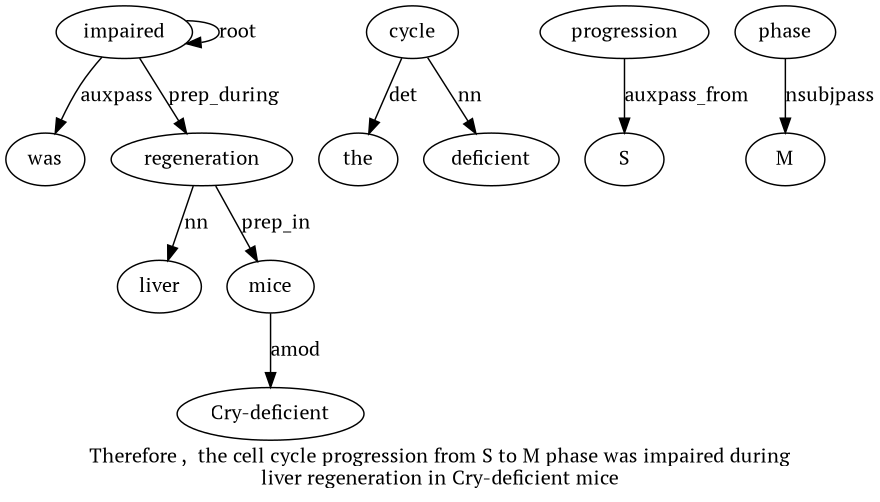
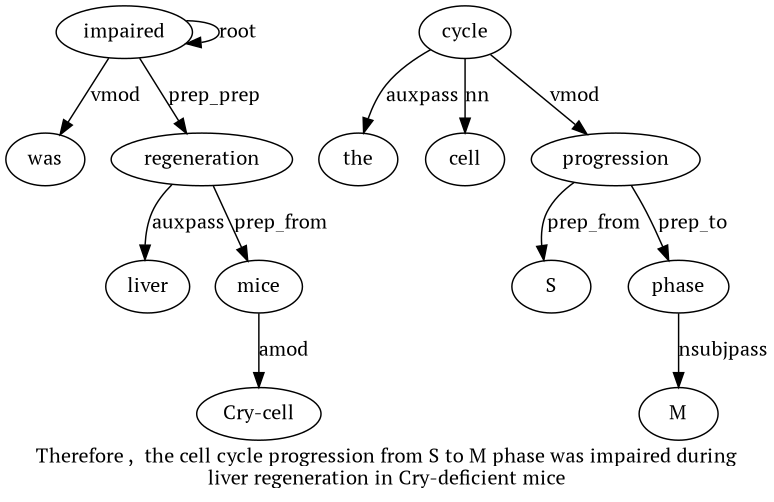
edge "cycle" -> "progression": added, label "vmod"
edge "impaired" -> "was": label "auxpass" -> "vmod"
edge "impaired" -> "regeneration": label "prep_during" -> "prep_prep"
edge "cycle" -> "the": label "det" -> "auxpass"
edge "progression" -> "S": label "auxpass_from" -> "prep_from"
node "deficient": label "deficient" -> "cell"
edge "progression" -> "phase": added, label "prep_to"
edge "regeneration" -> "liver": label "nn" -> "auxpass"
edge "regeneration" -> "mice": label "prep_in" -> "prep_from"
node "Cry-deficient": label "Cry-deficient" -> "Cry-cell"
